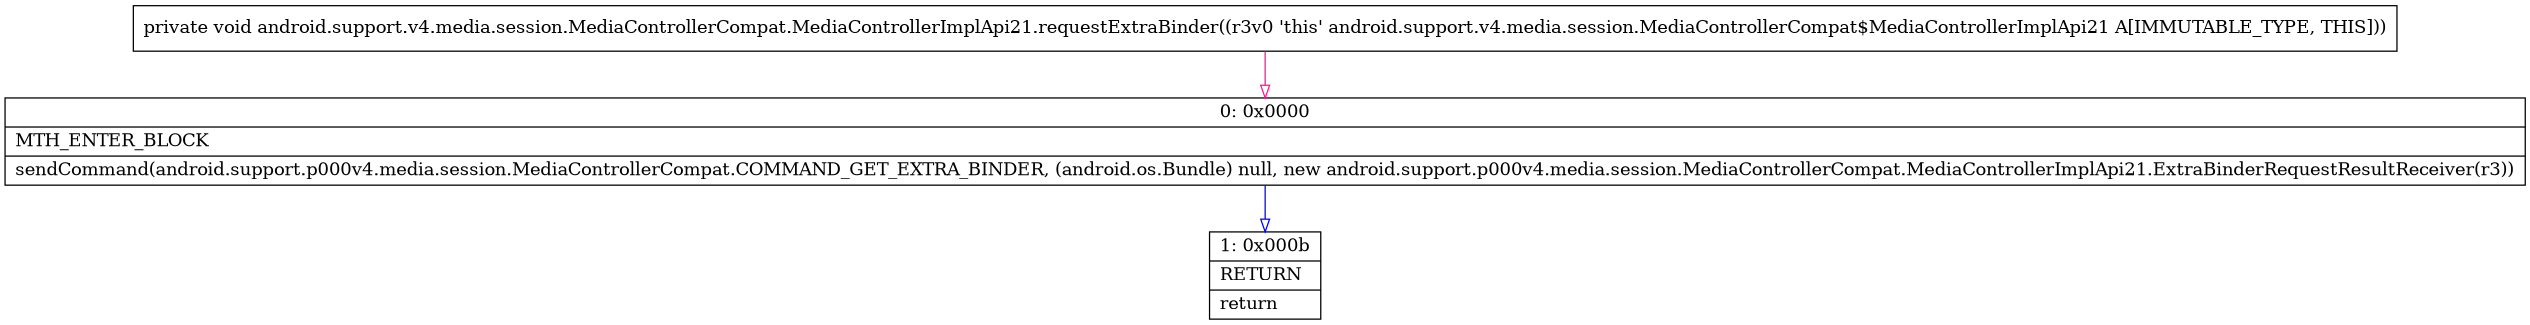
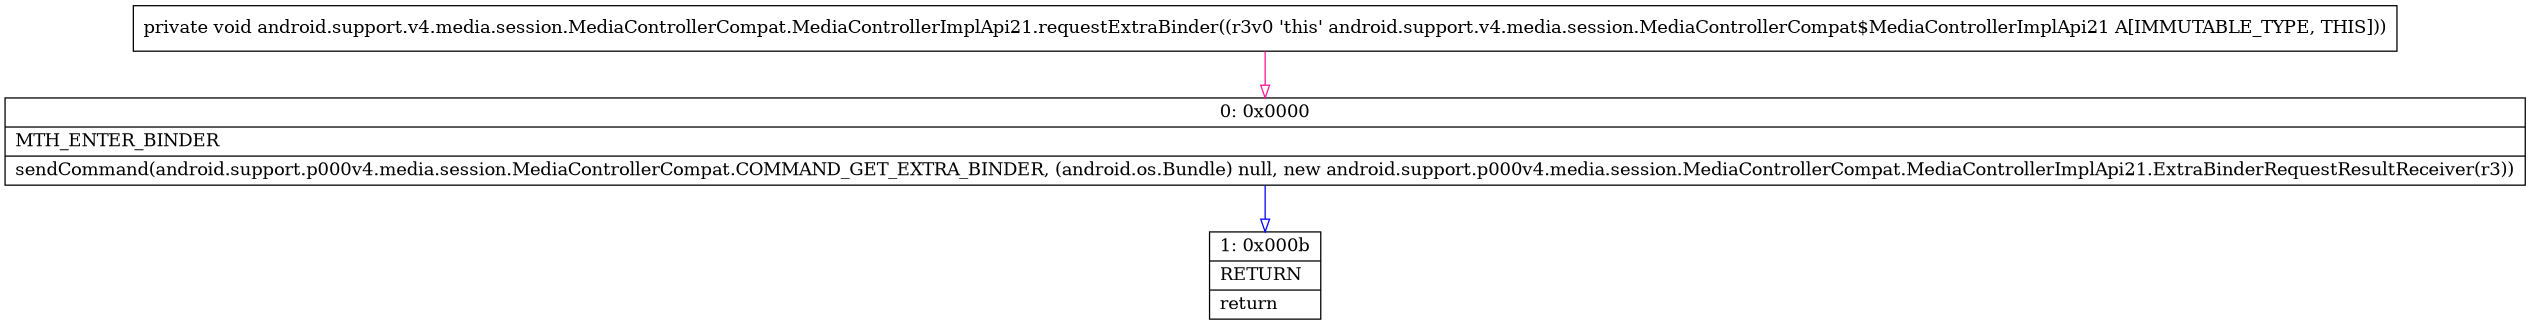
node "0: 0x0000": text "MTH_ENTER_BLOCK" -> "MTH_ENTER_BINDER"
